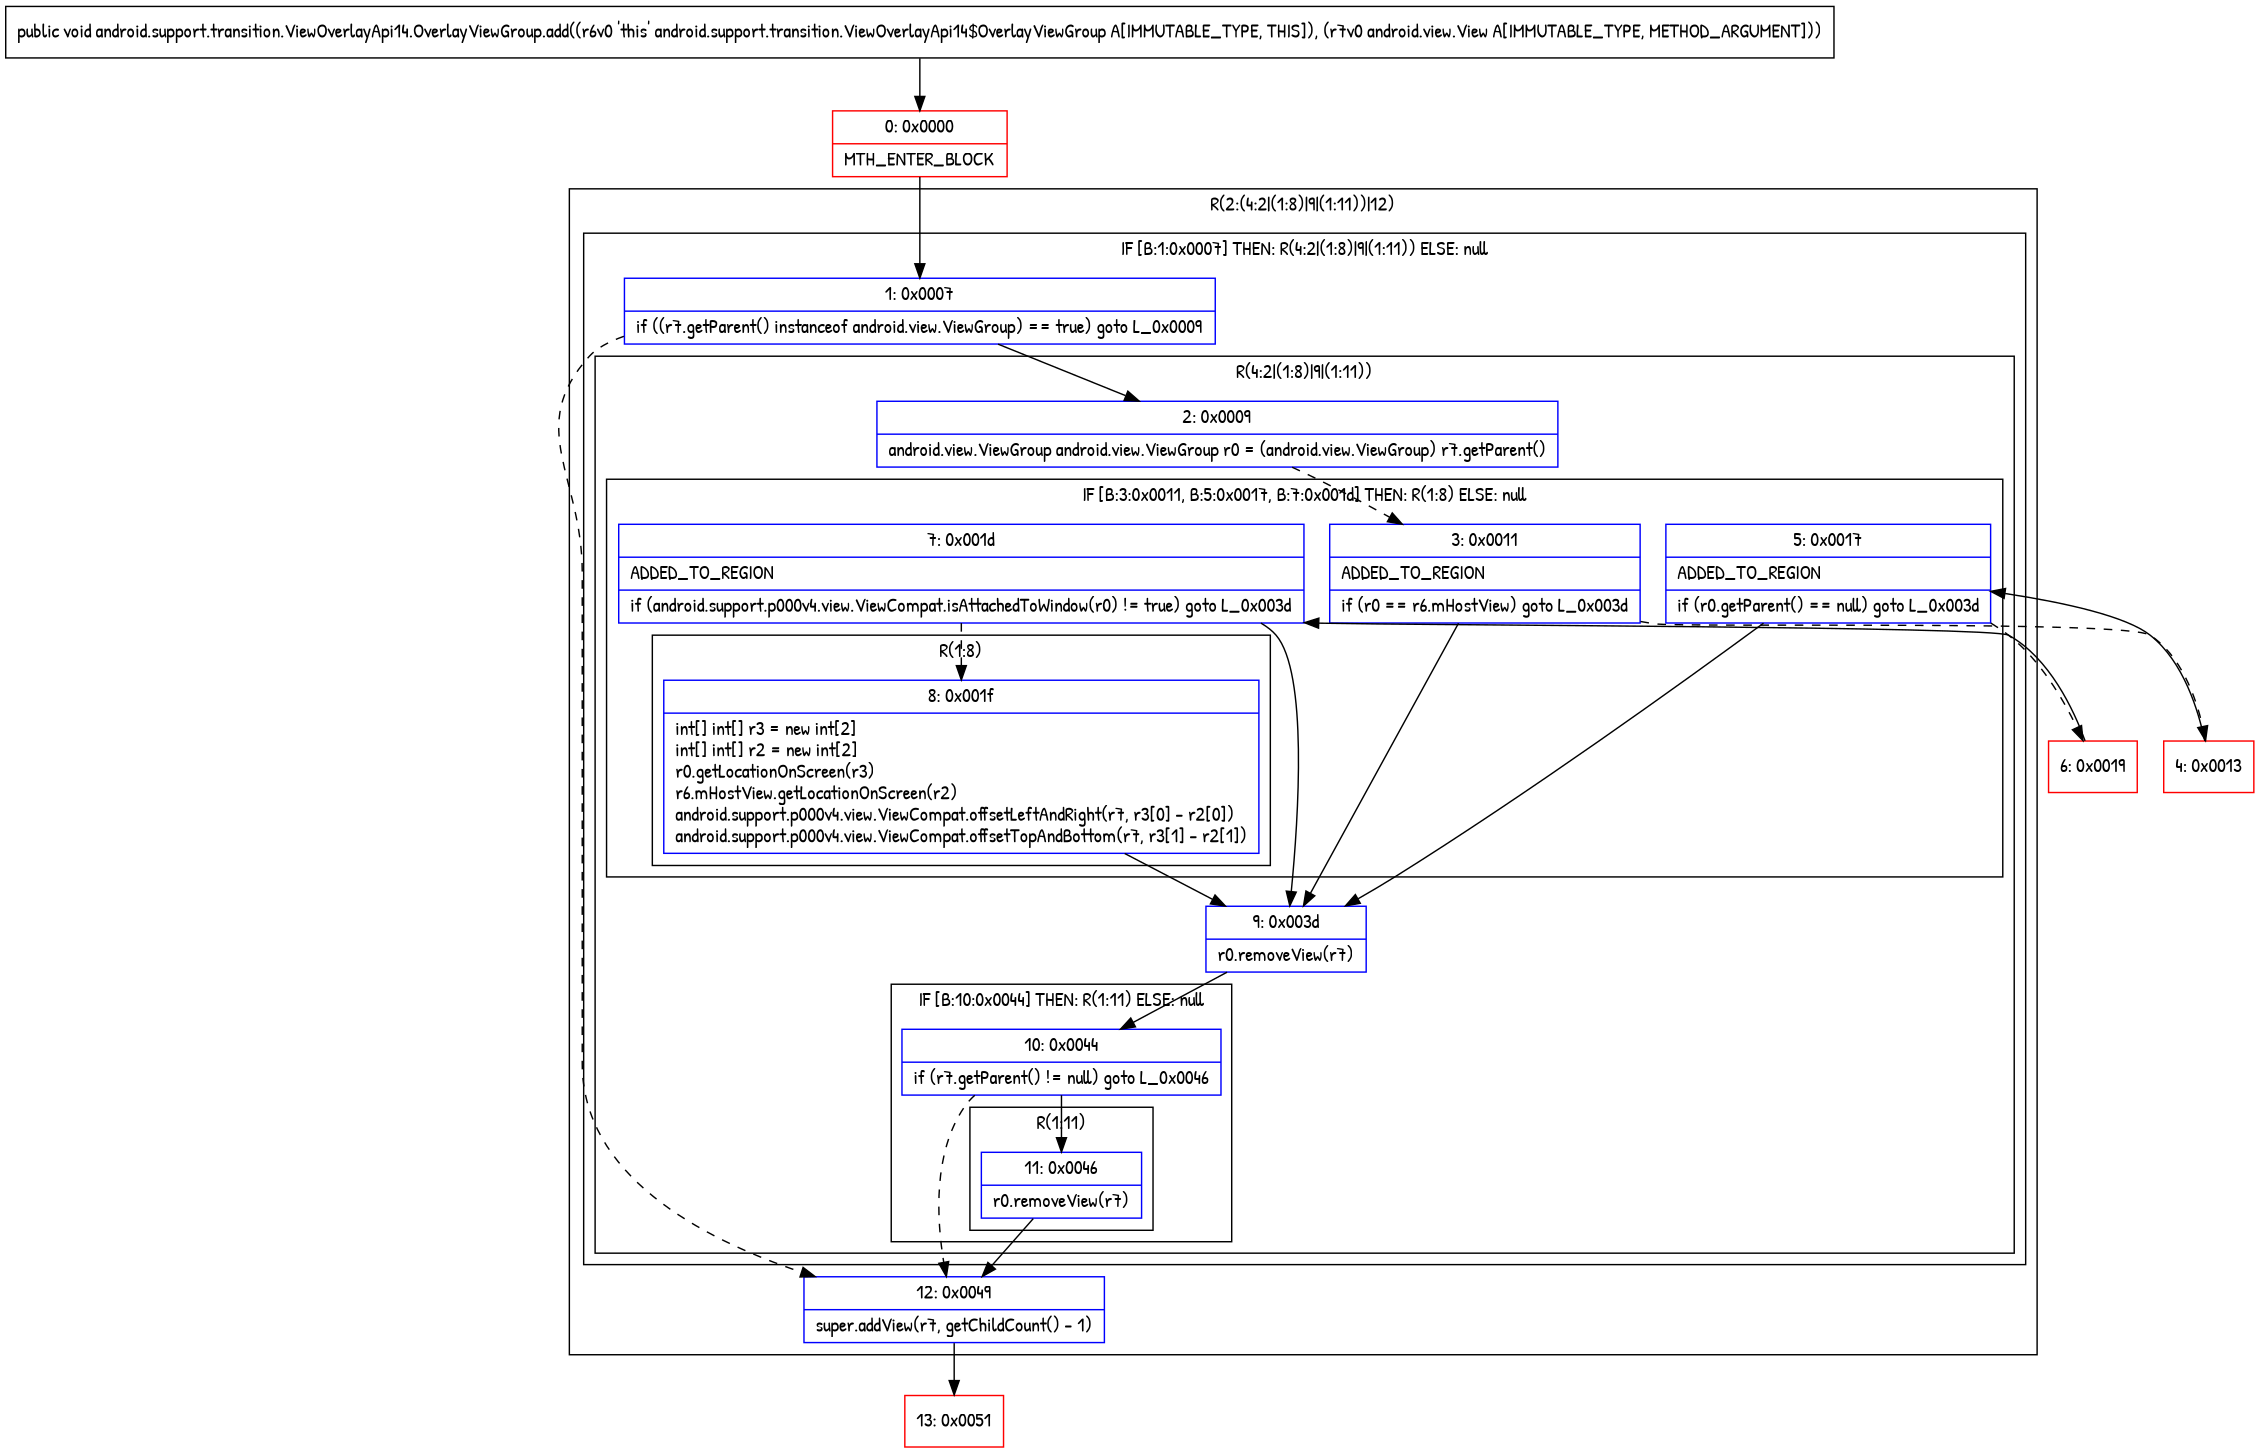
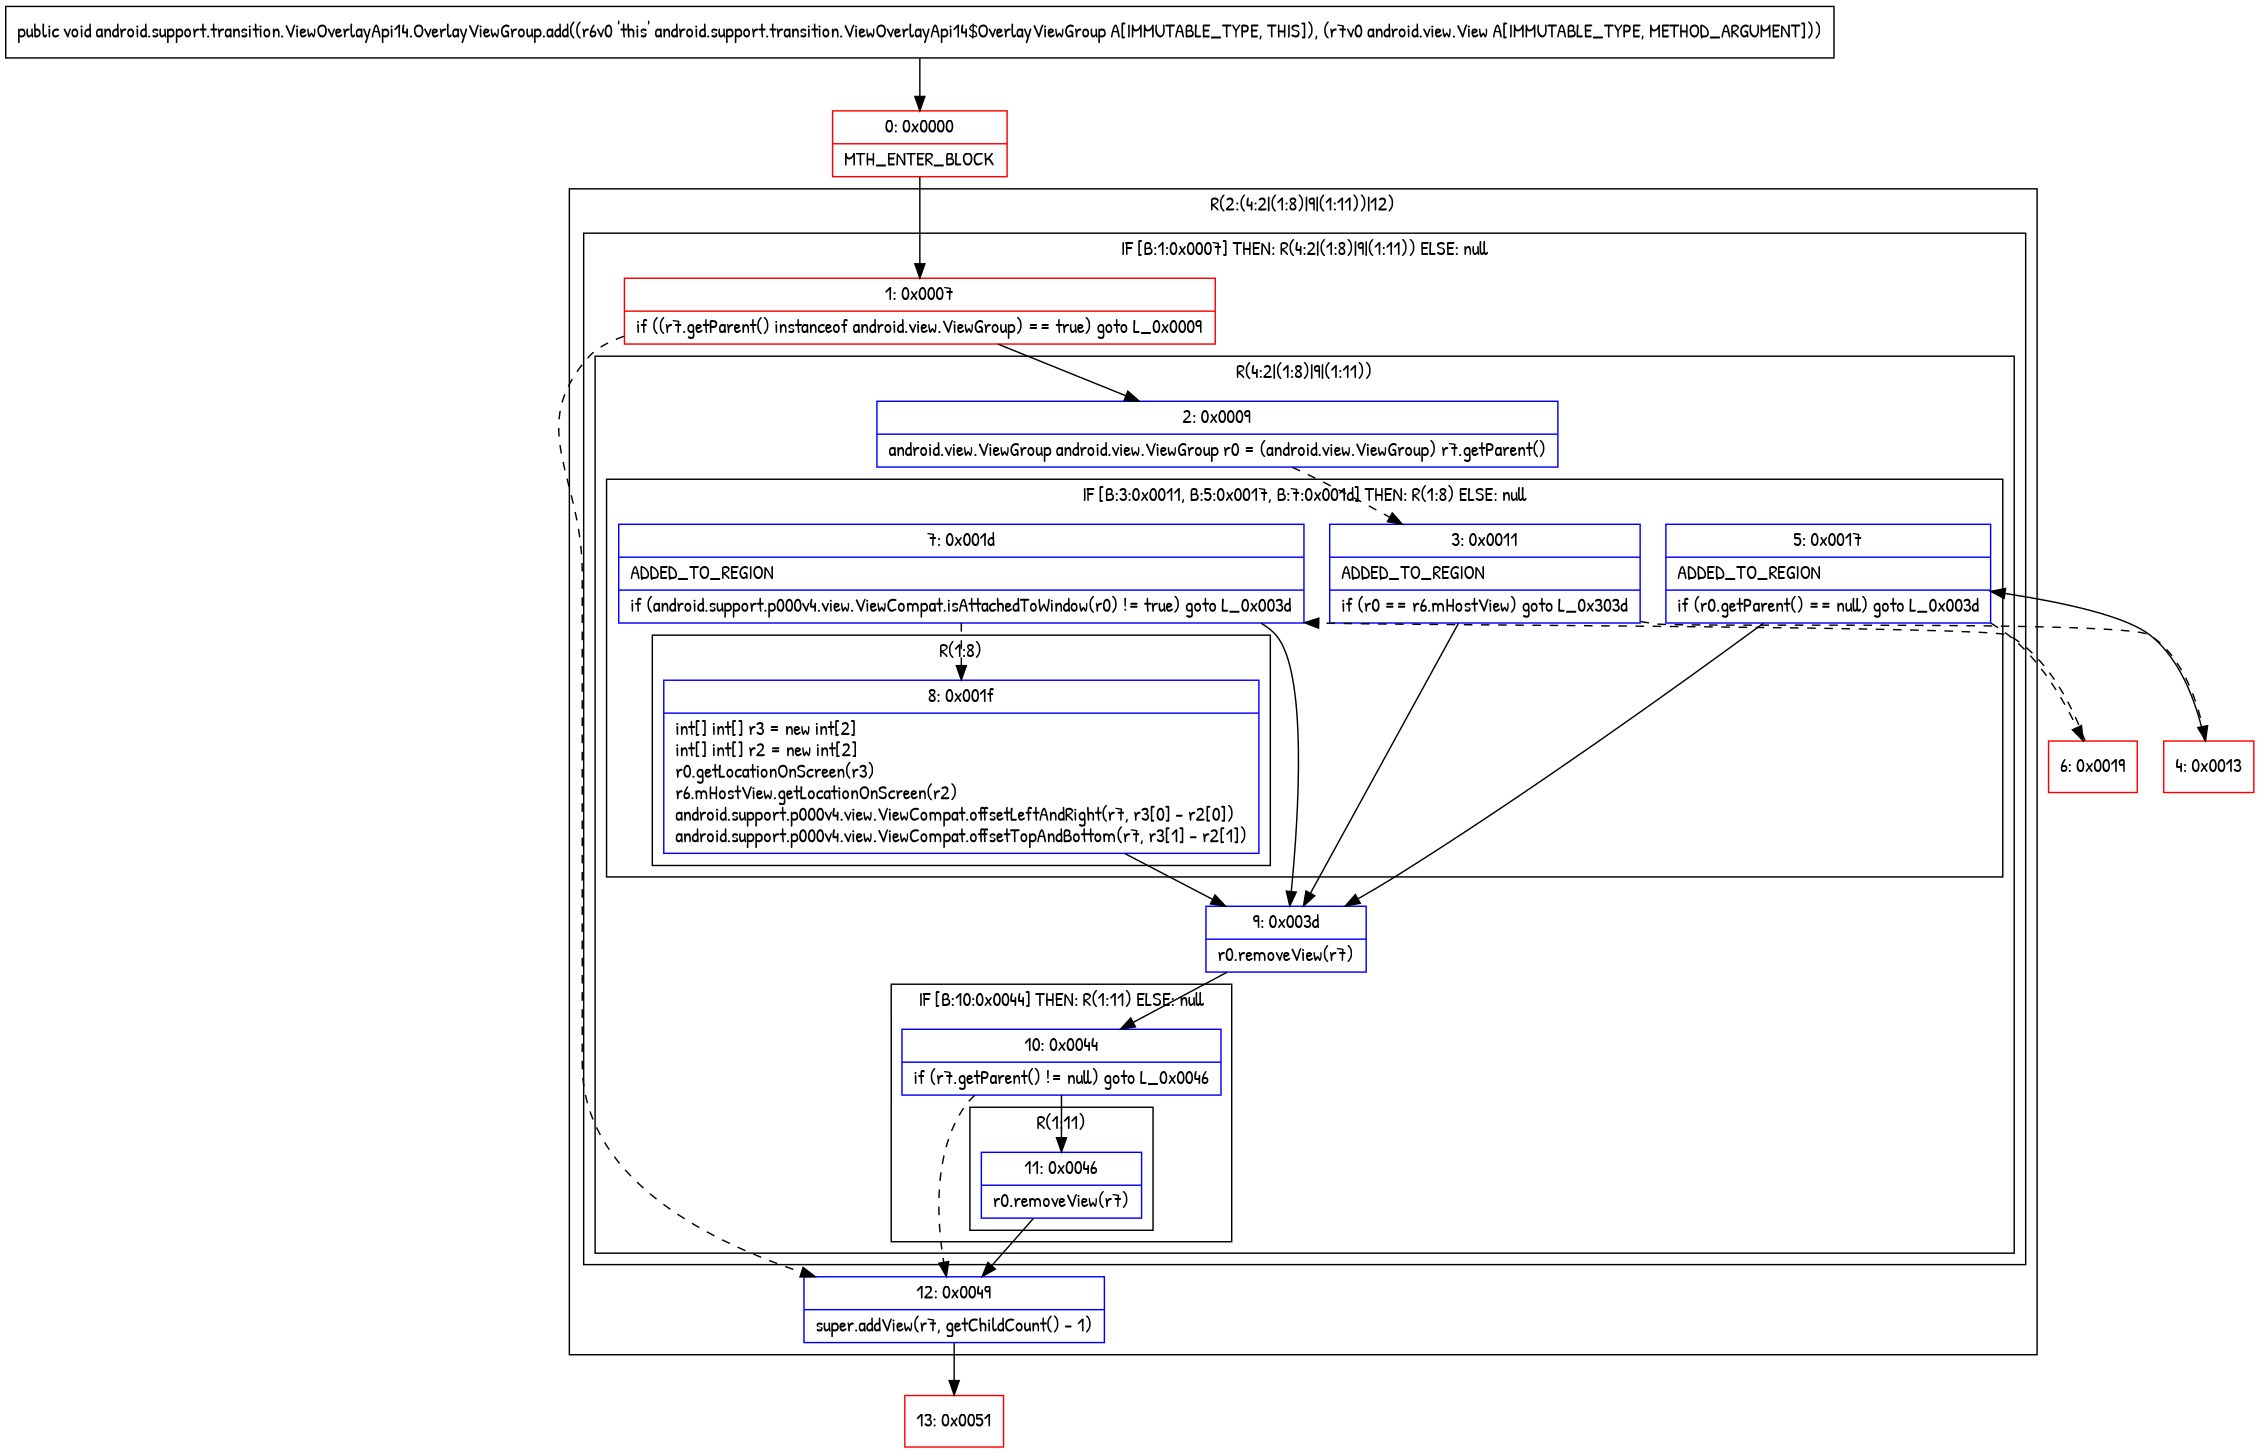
node "1: 0x0007": color blue -> red
node "3: 0x0011": text "if (r0 == r6.mHostView) goto L_0x003d" -> "if (r0 == r6.mHostView) goto L_0x303d"
edge "6: 0x0019" -> "7: 0x001d": style solid -> dashed
